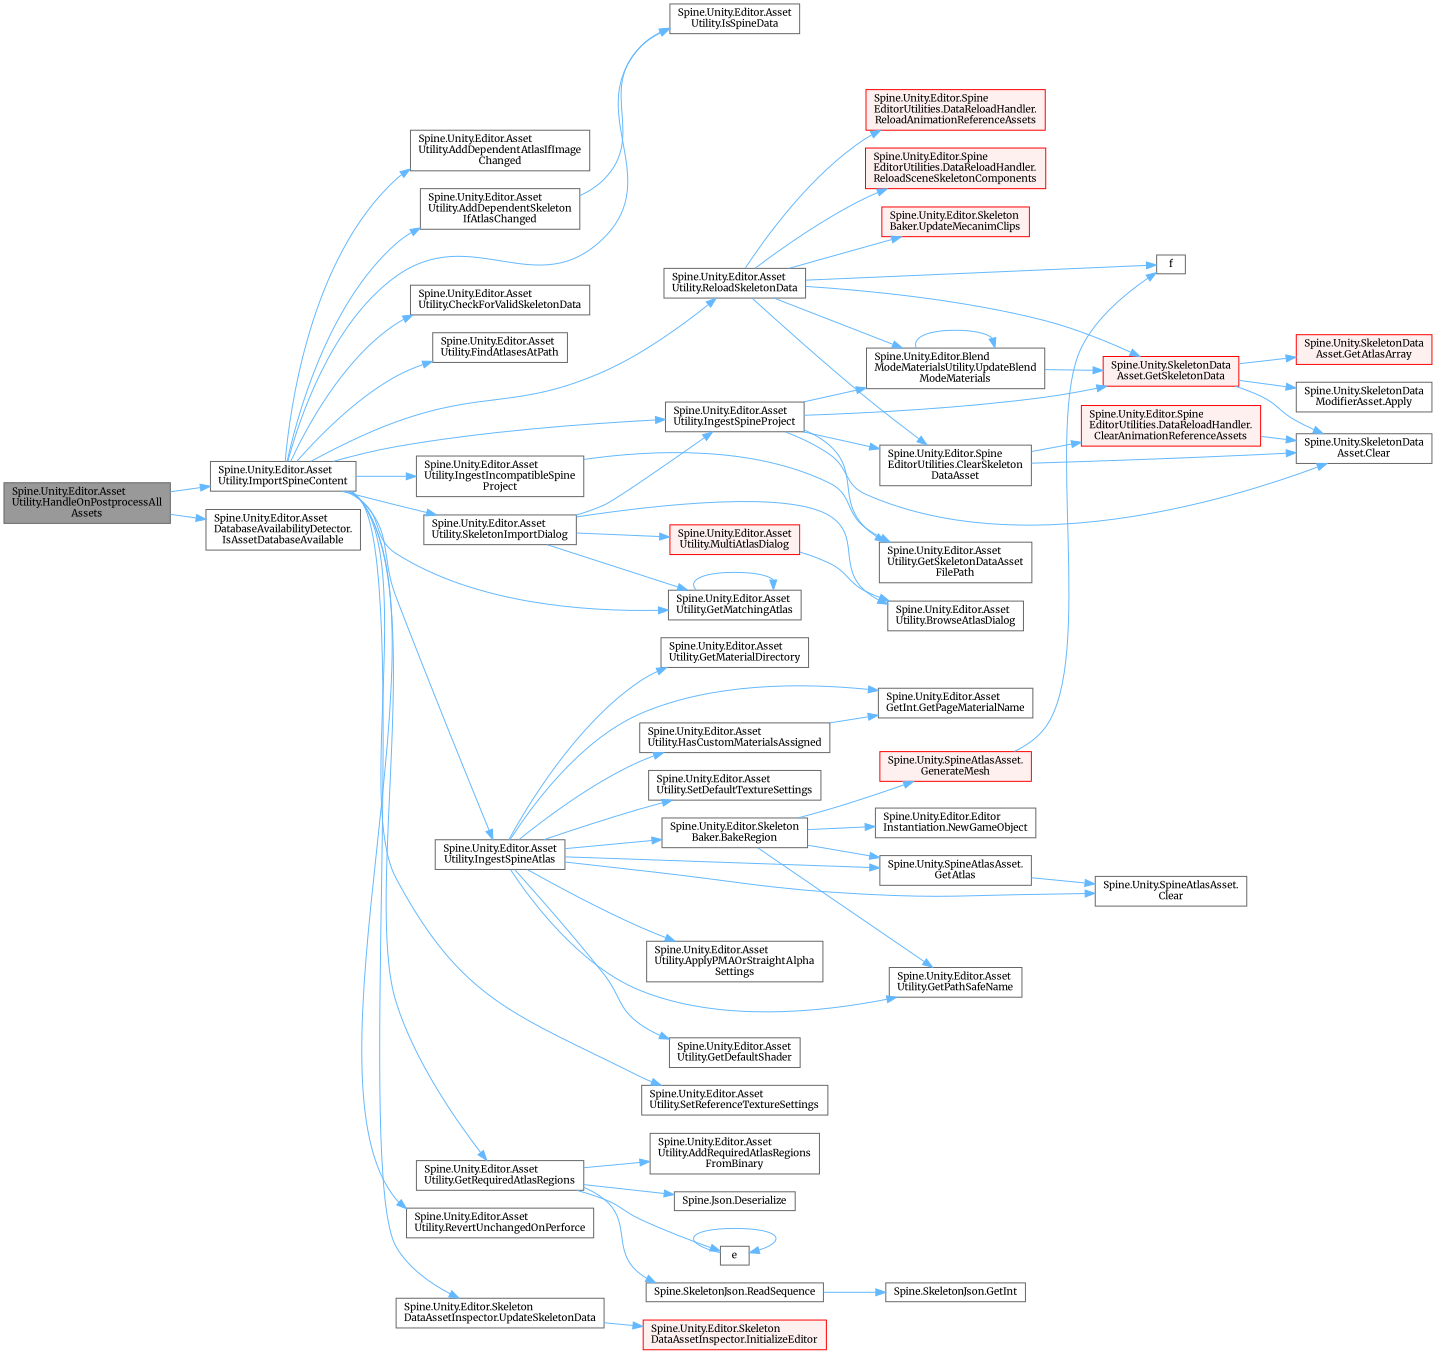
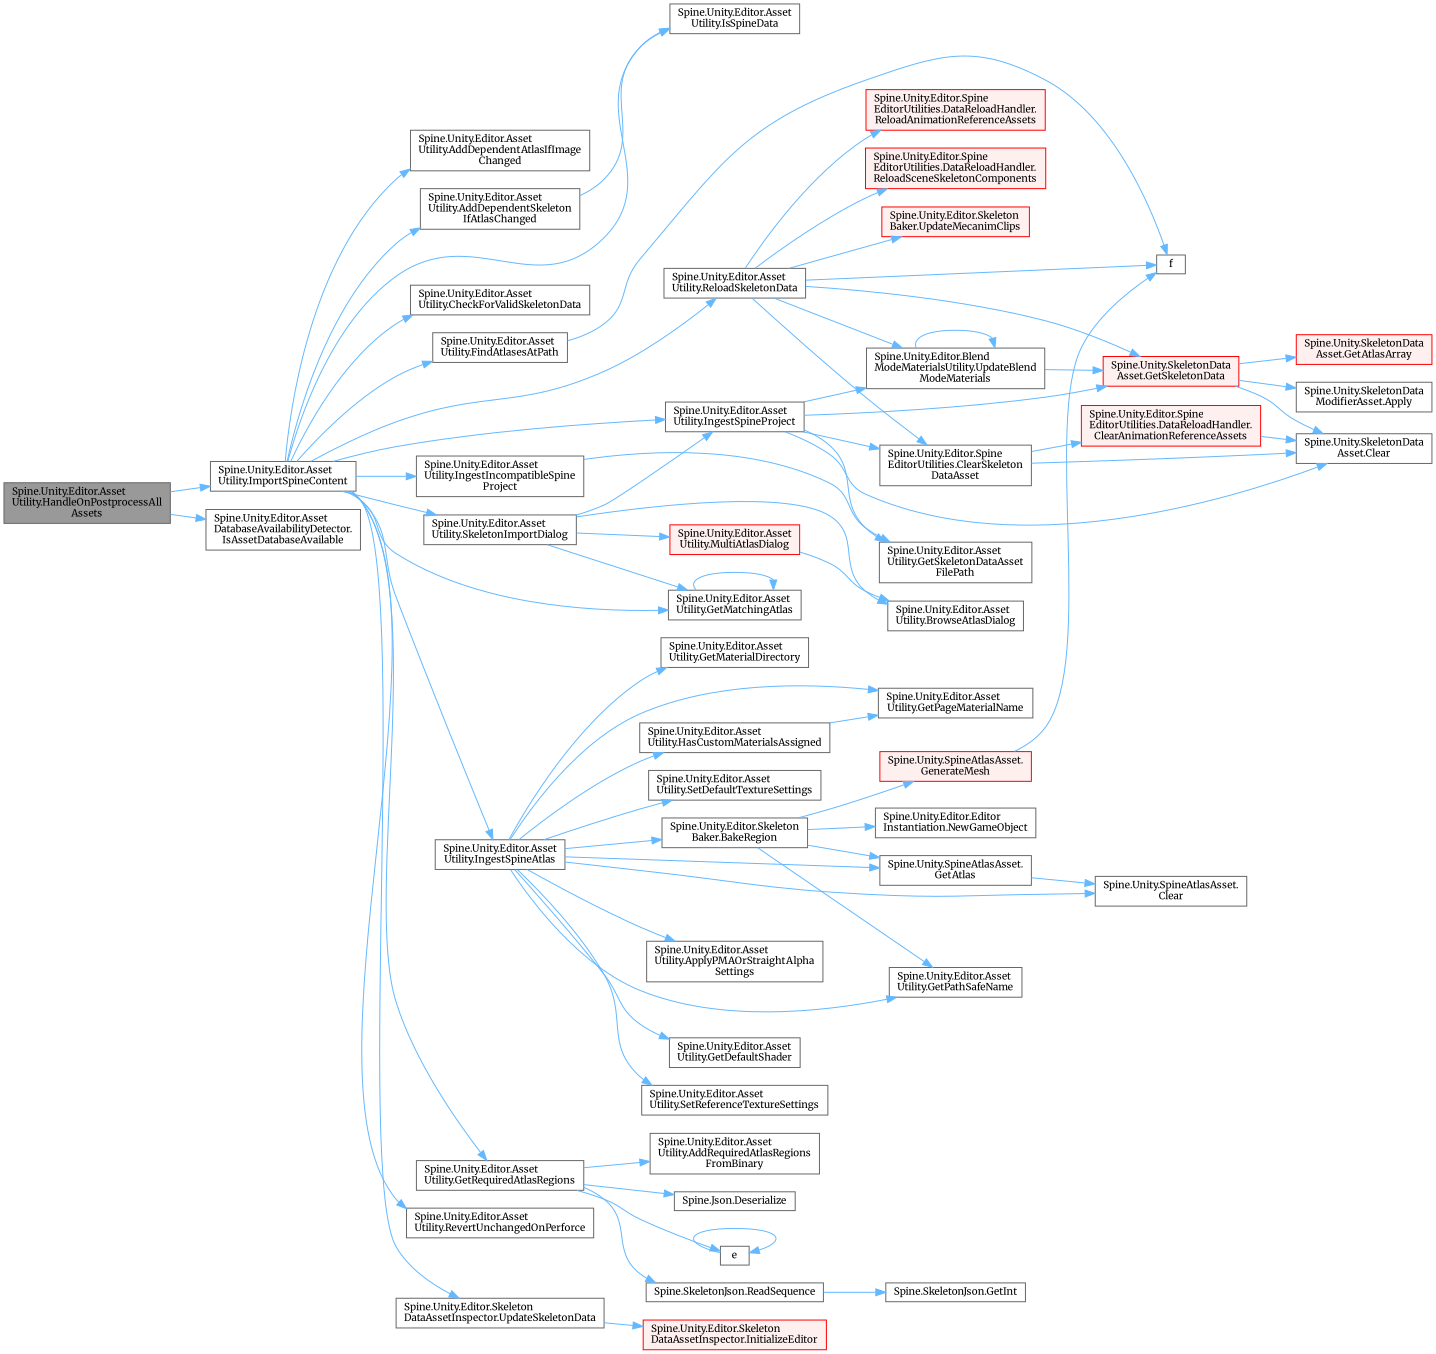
edge "Spine.Unity.Editor.Asset Utility.FindAtlasesAtPath" -> "f": added
node "Spine.Unity.Editor.Asset GetInt.GetPageMaterialName": label "Spine.Unity.Editor.Asset GetInt.GetPageMaterialName" -> "Spine.Unity.Editor.Asset Utility.GetPageMaterialName"
edge "Spine.Unity.Editor.Asset Utility.ImportSpineContent" -> "Spine.Unity.Editor.Asset Utility.SetReferenceTextureSettings": now "Spine.Unity.Editor.Asset Utility.IngestSpineAtlas" -> "Spine.Unity.Editor.Asset Utility.SetReferenceTextureSettings"
